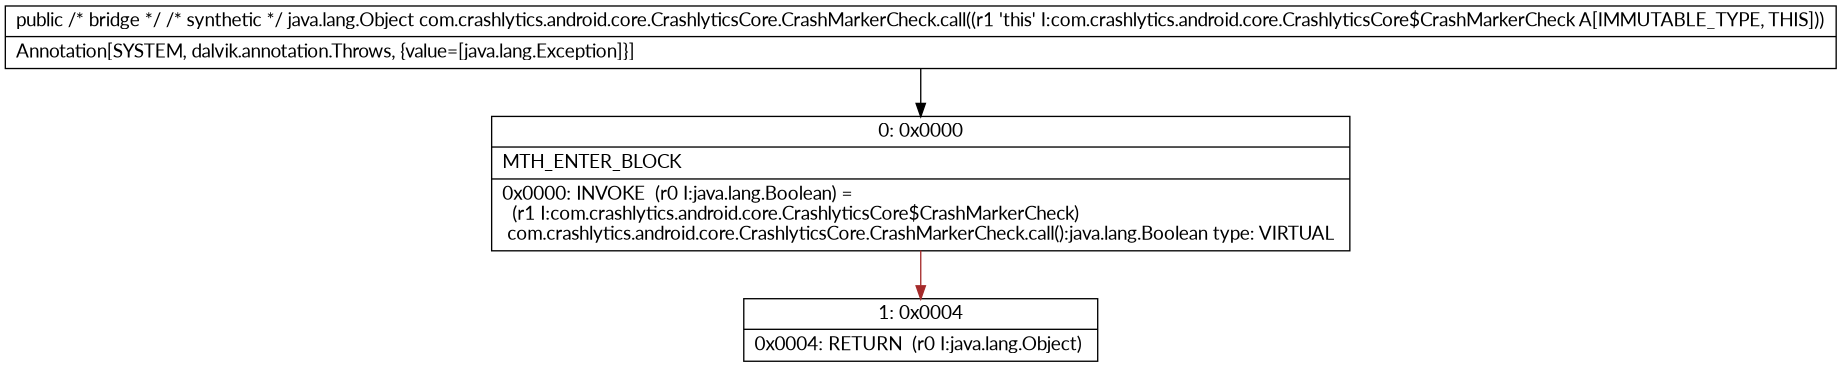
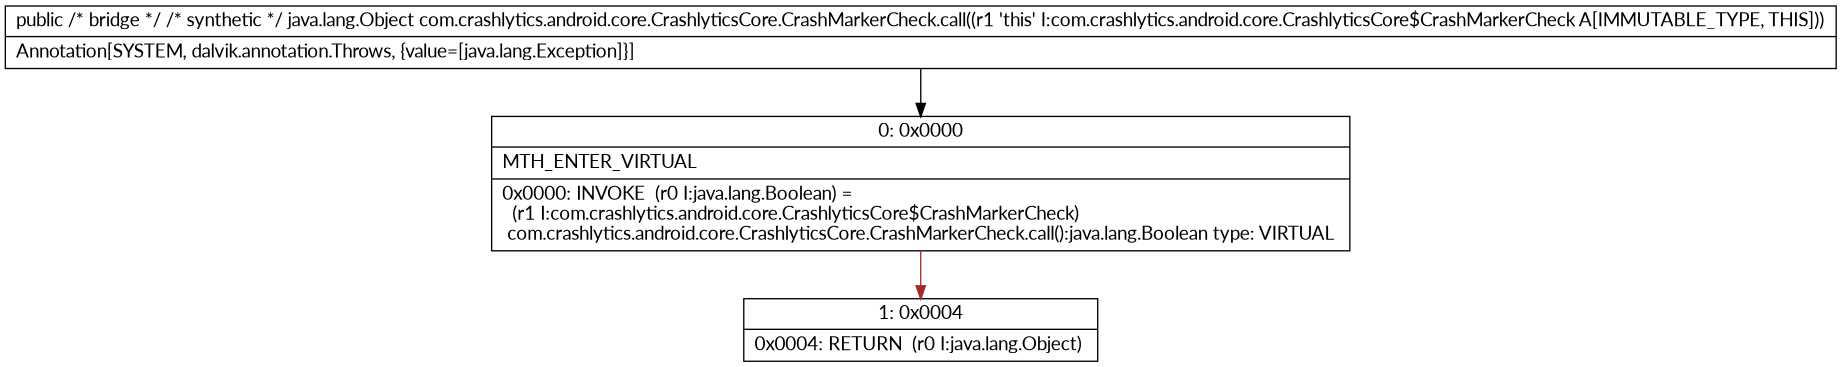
node "0: 0x0000": text "MTH_ENTER_BLOCK" -> "MTH_ENTER_VIRTUAL"
